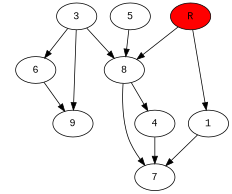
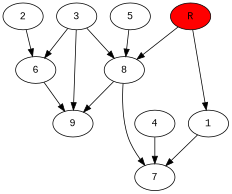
node "2": added
edge "8" -> "4": now "8" -> "9"
